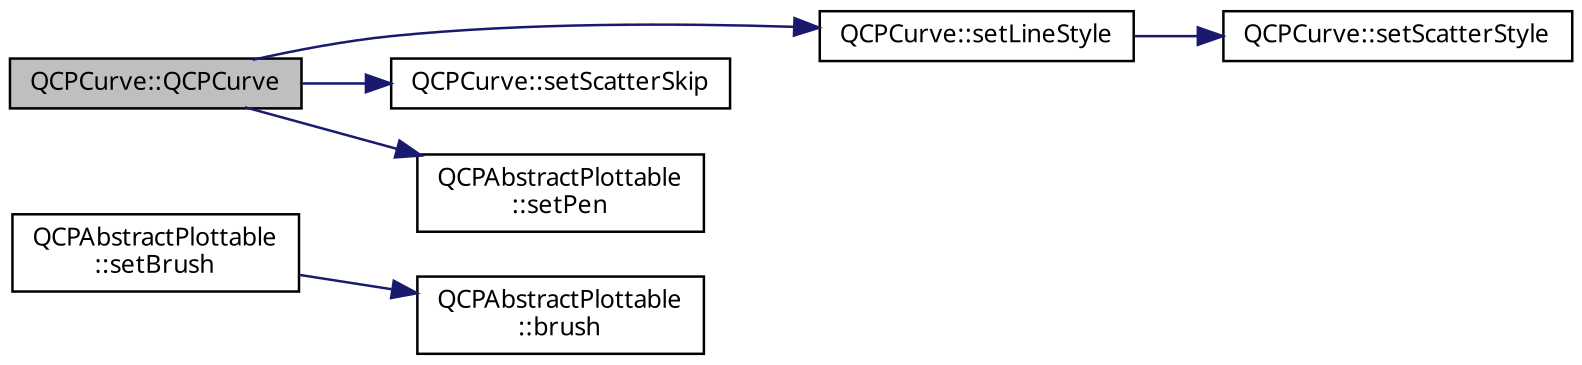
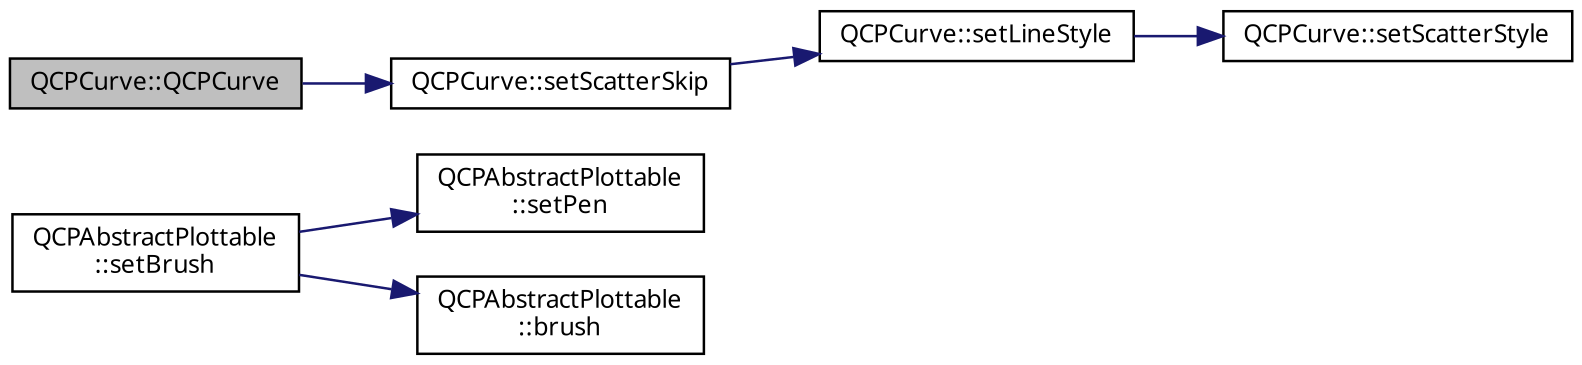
edge "QCPCurve::QCPCurve" -> "QCPCurve::setLineStyle": now "QCPCurve::setScatterSkip" -> "QCPCurve::setLineStyle"
edge "QCPCurve::QCPCurve" -> "QCPAbstractPlottable ::setPen": now "QCPAbstractPlottable ::setBrush" -> "QCPAbstractPlottable ::setPen"
